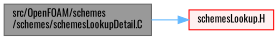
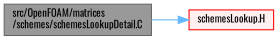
node "src/OpenFOAM/schemes /schemes/schemesLookupDetail.C": label "src/OpenFOAM/schemes /schemes/schemesLookupDetail.C" -> "src/OpenFOAM/matrices /schemes/schemesLookupDetail.C"
